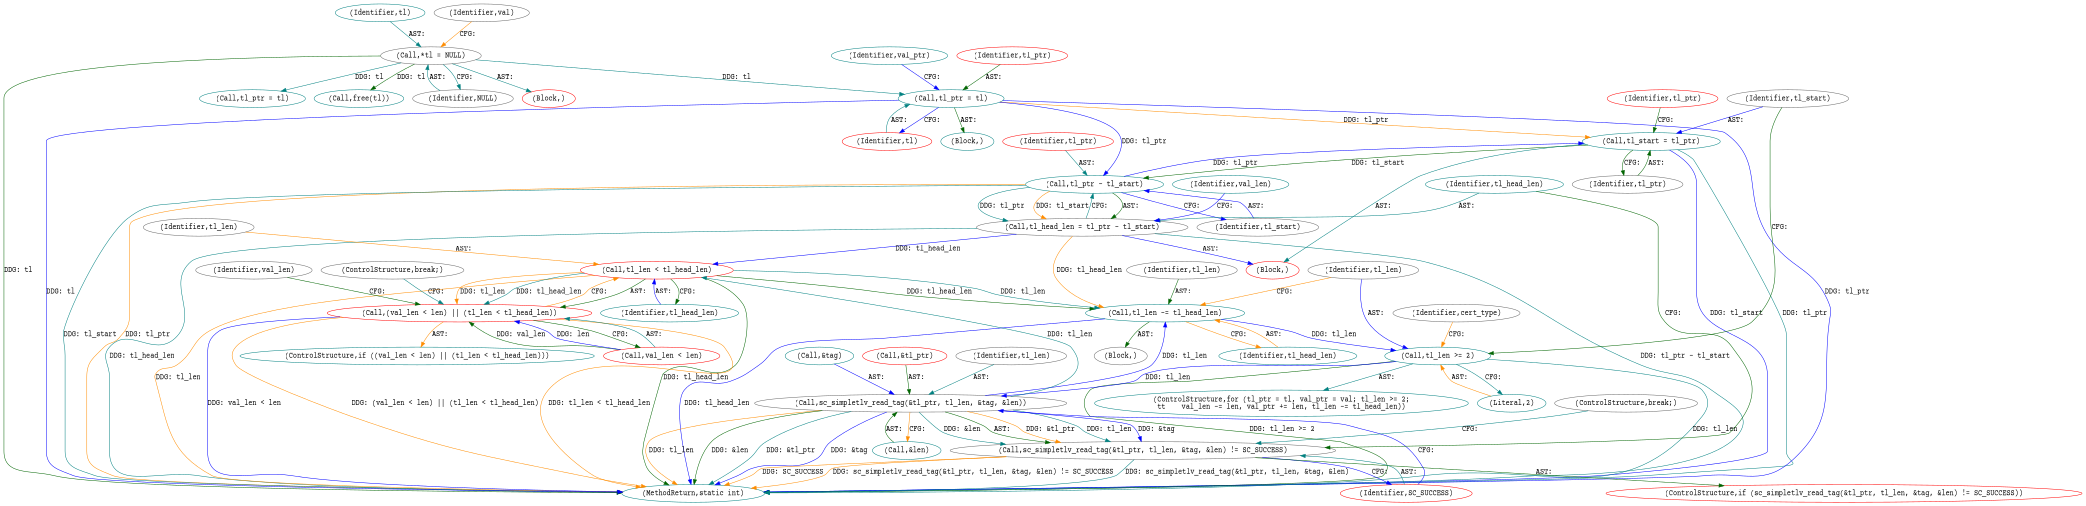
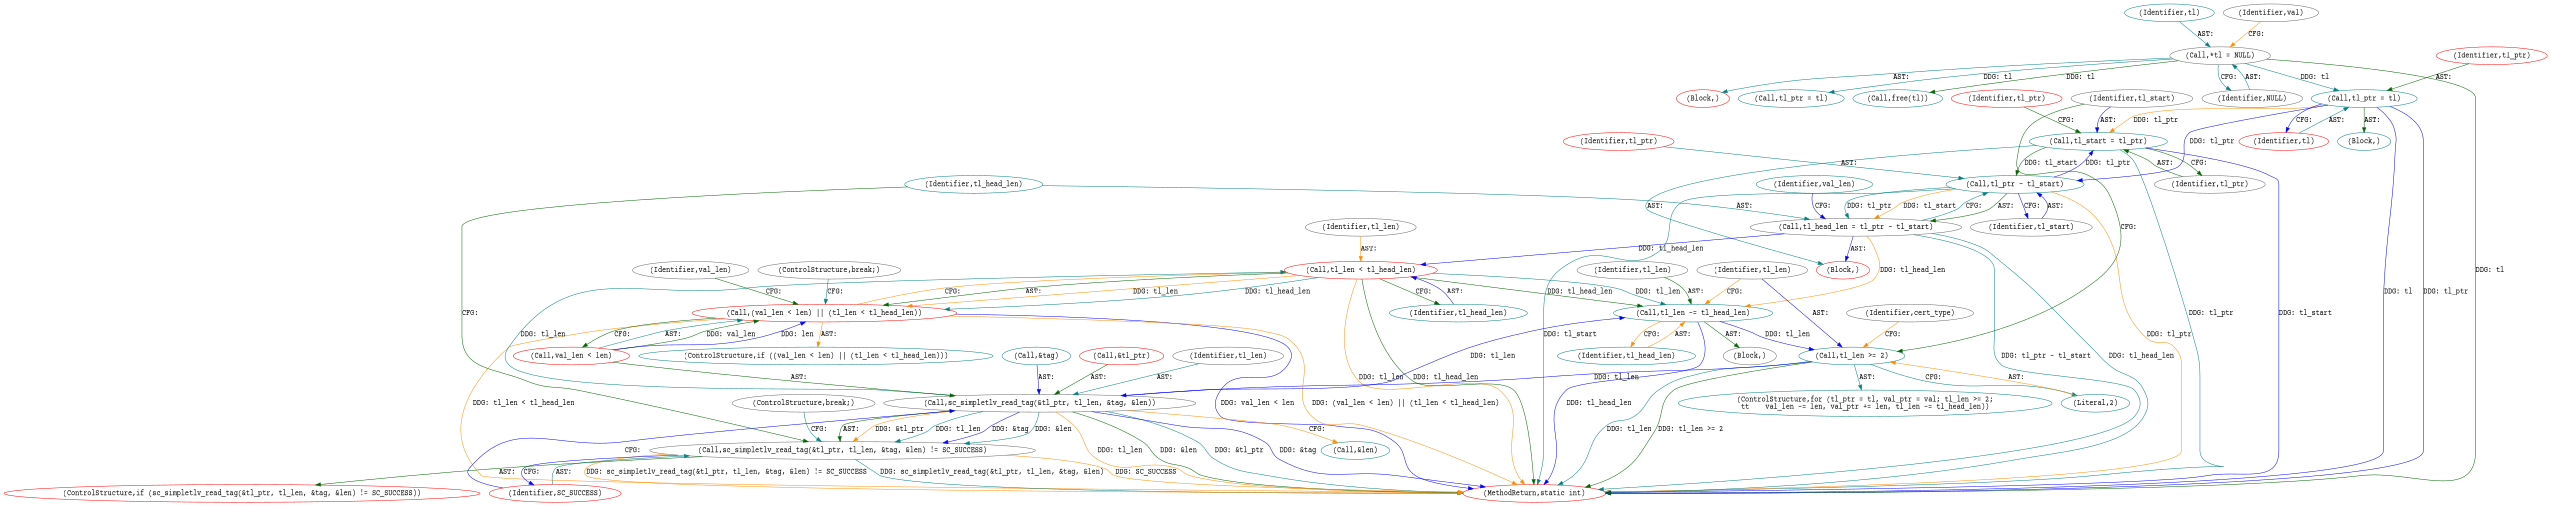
node "(Identifier,val_ptr)": removed
edge "(Call,&len)" -> "(Call,sc_simpletlv_read_tag(&tl_ptr, tl_len, &tag, &len))": now "(Call,val_len < len)" -> "(Call,sc_simpletlv_read_tag(&tl_ptr, tl_len, &tag, &len))"
node "(MethodReturn,static int)": color teal -> red
